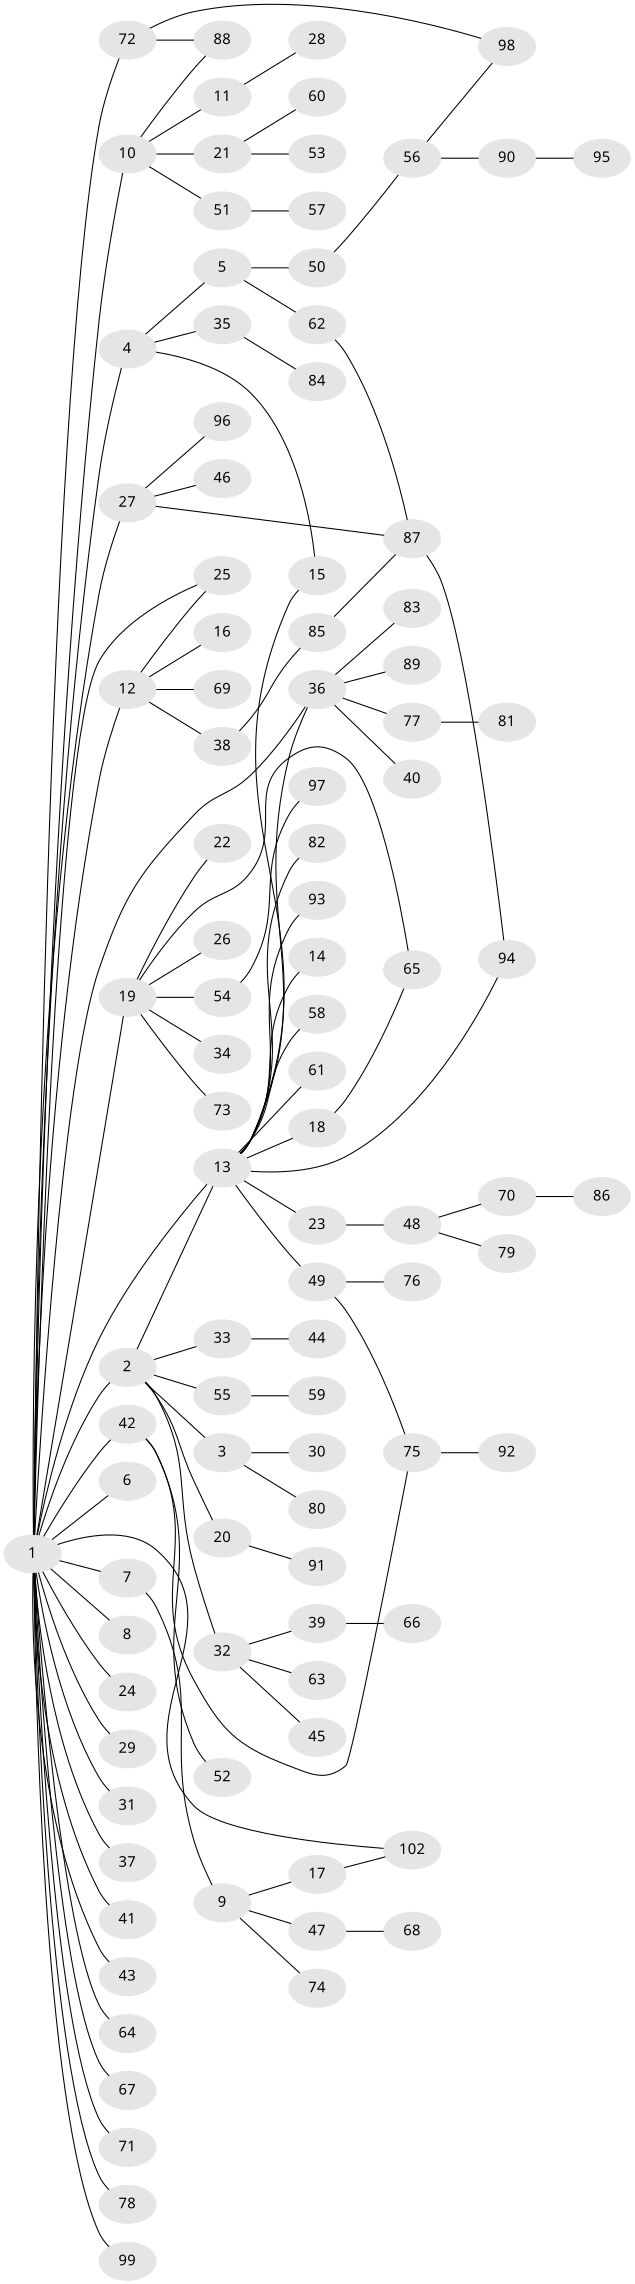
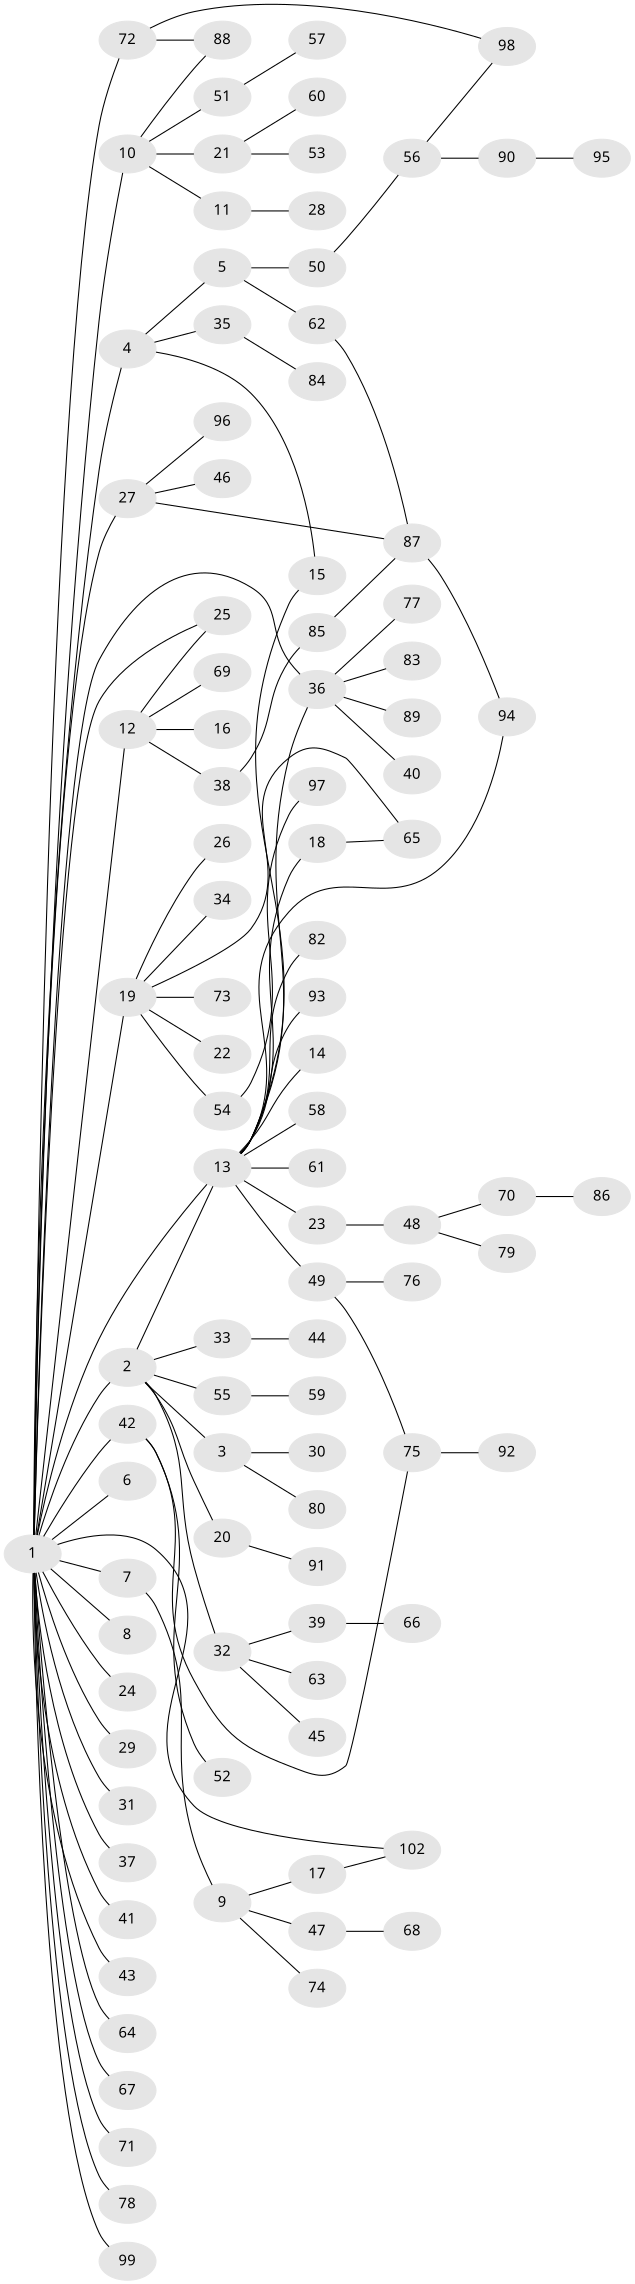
node "81": removed
